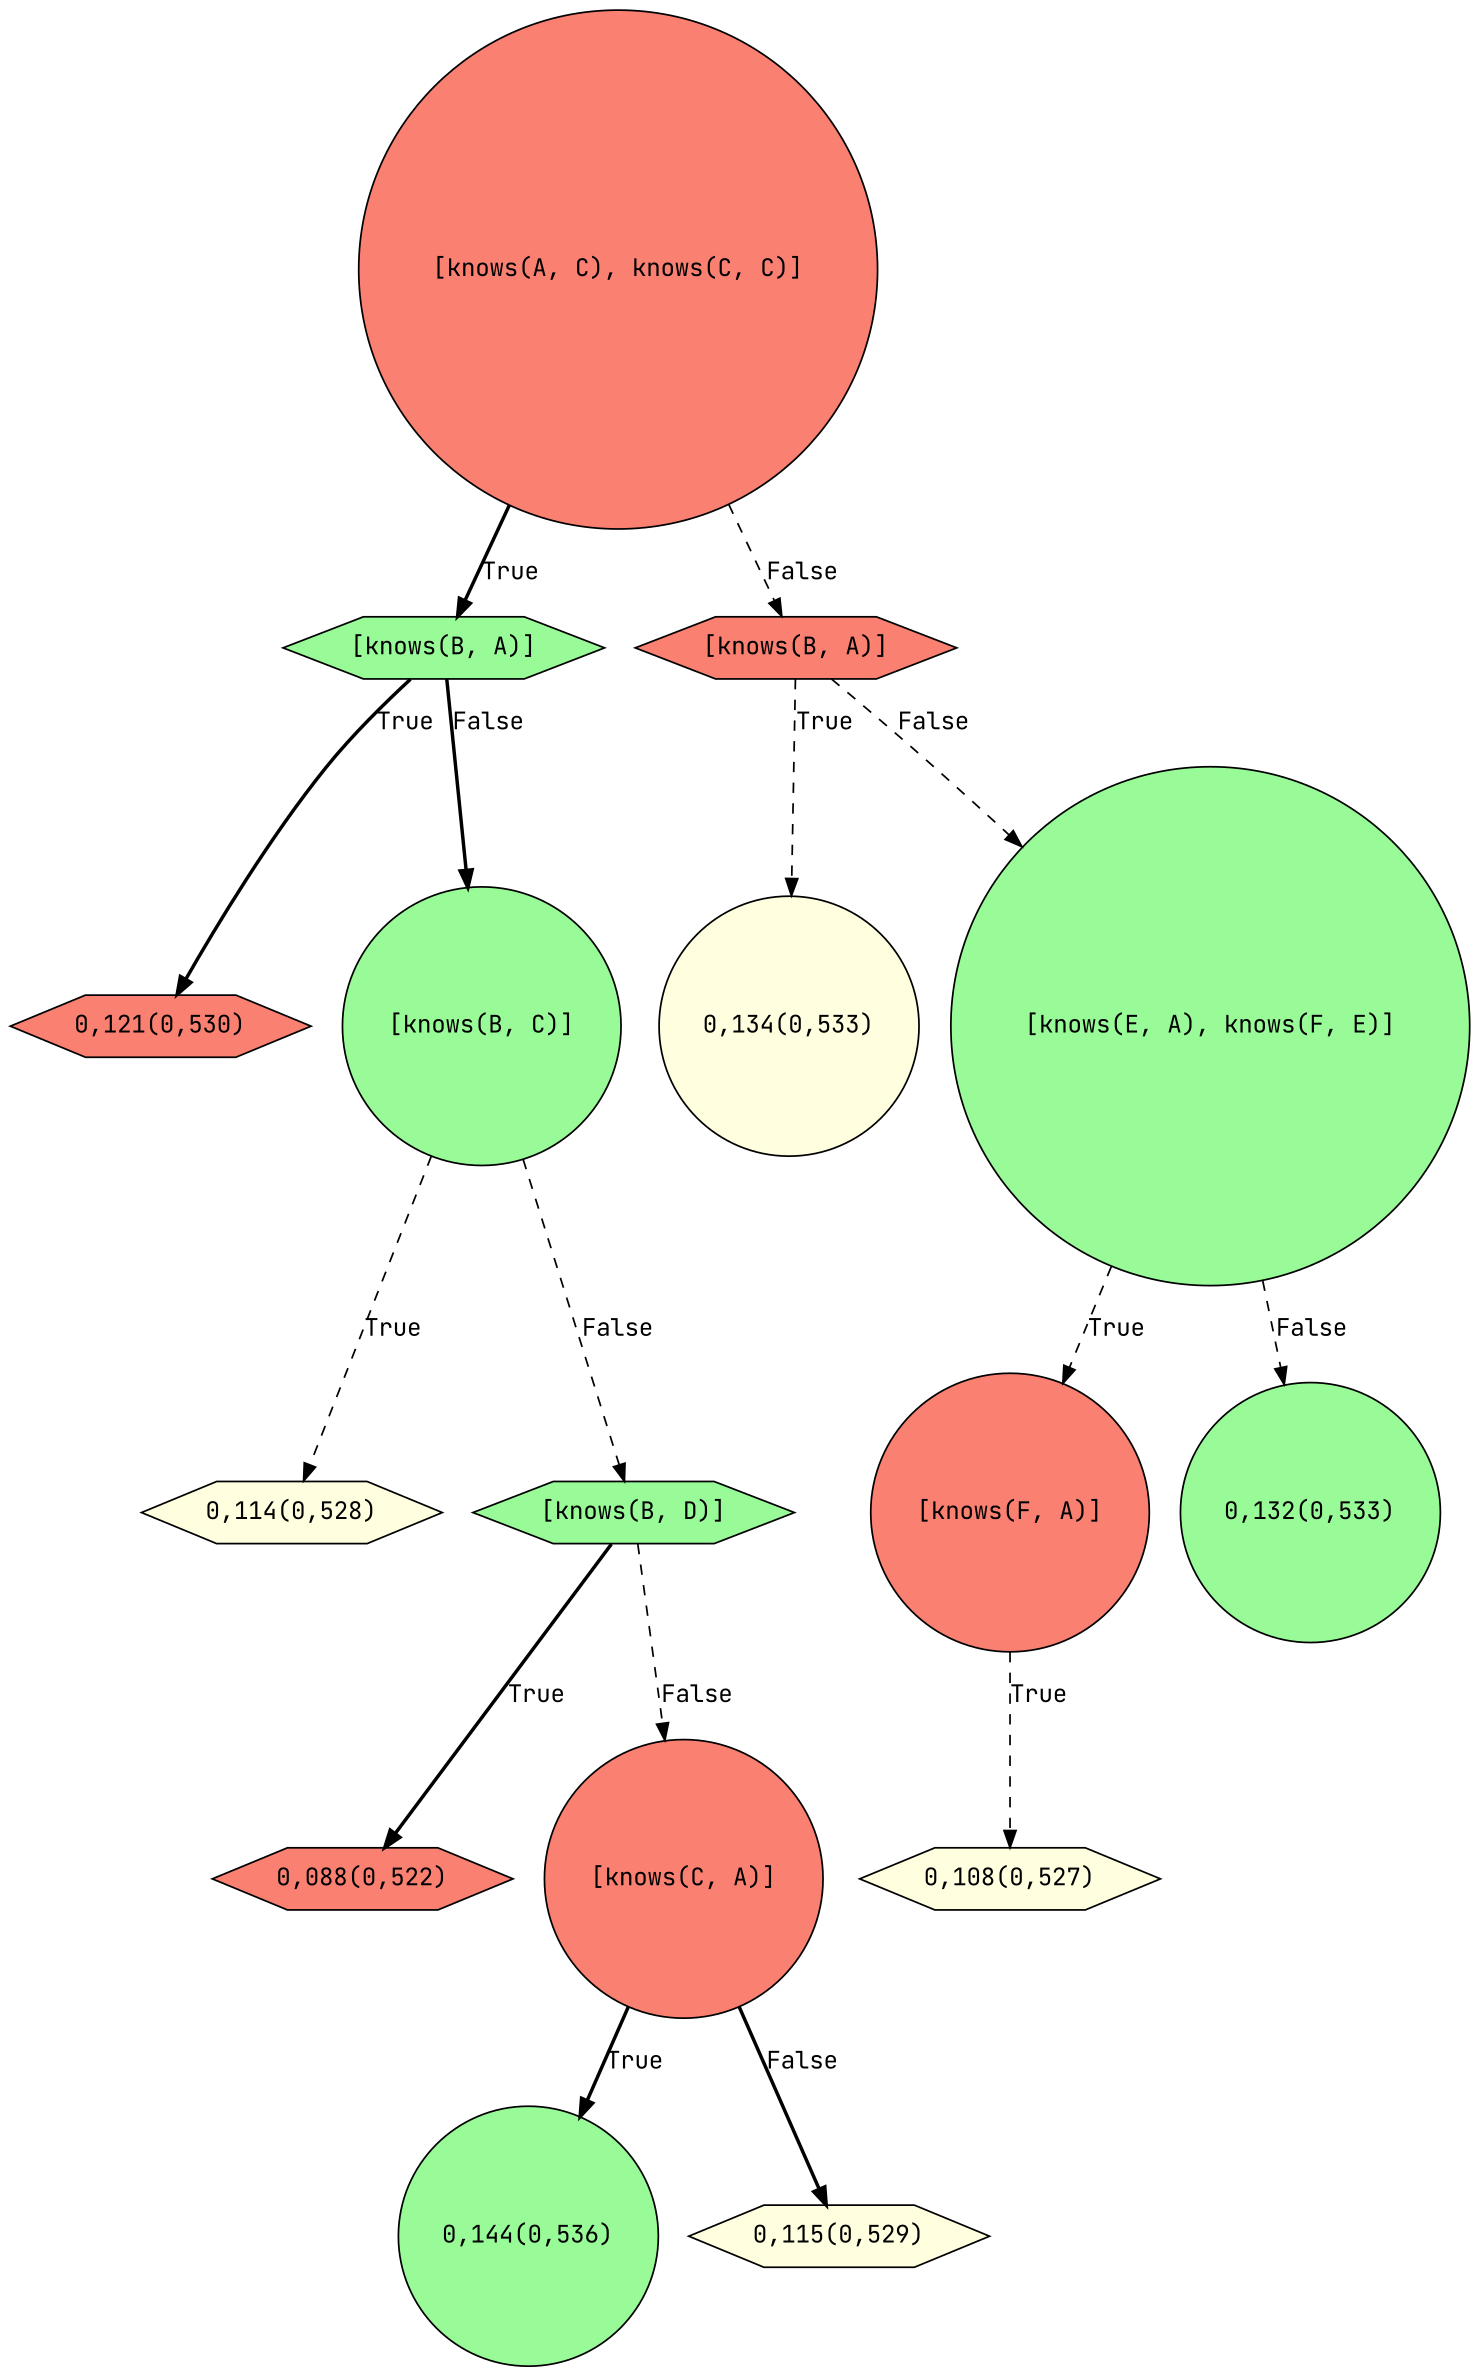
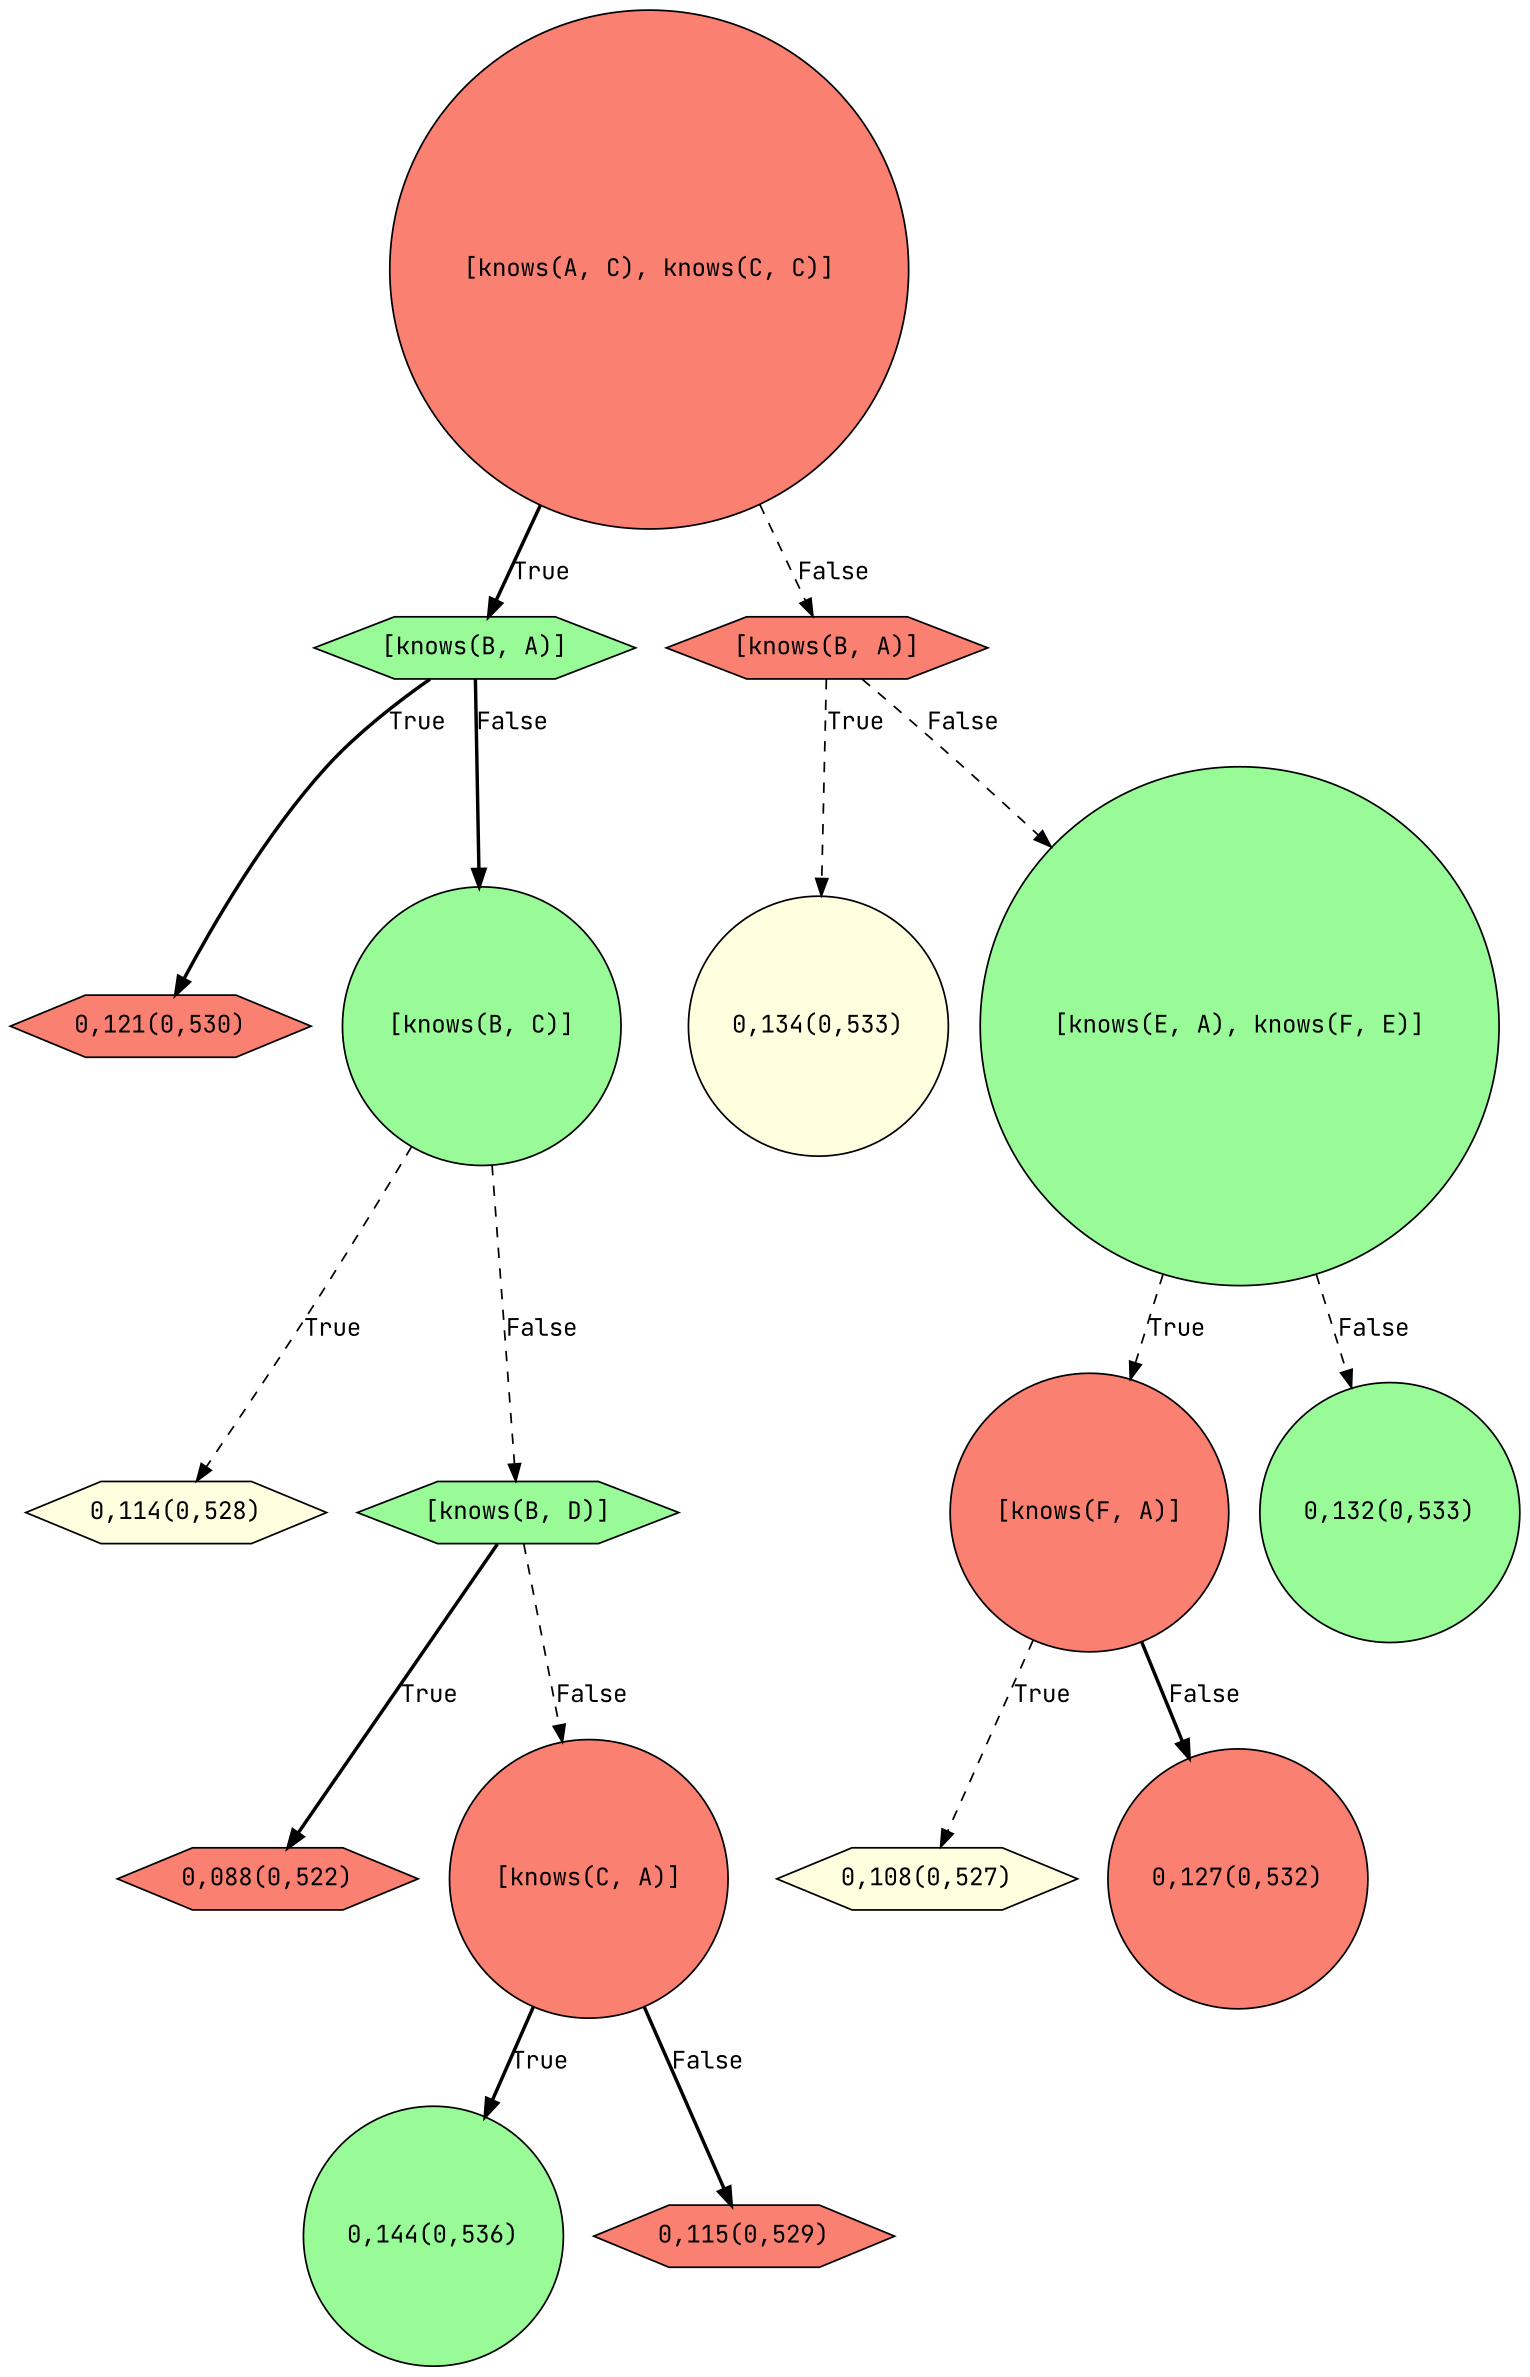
node "0,127(0,532)": added
node "0,115(0,529)": fillcolor lightyellow -> salmon
